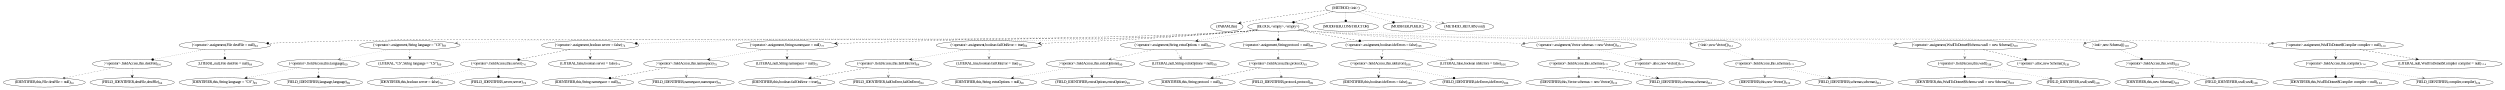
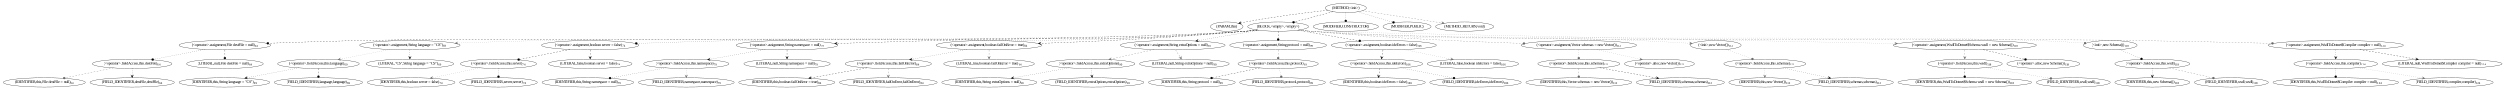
edge "(<operator>.fieldAccess,this.namespace)" -> "(IDENTIFIER,this,String namespace = null)": style dashed -> dotted
edge "(<operator>.fieldAccess,this.protocol)" -> "(IDENTIFIER,this,String protocol = null)": arrowhead vee -> dot
